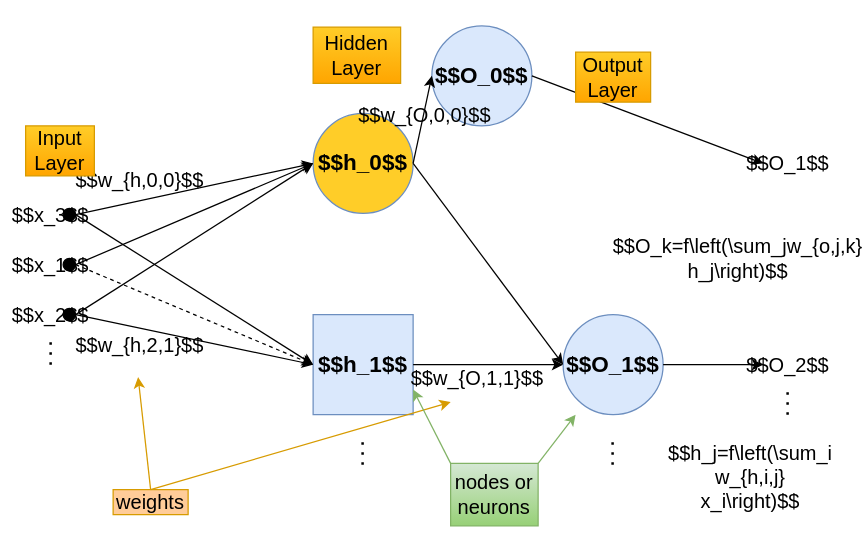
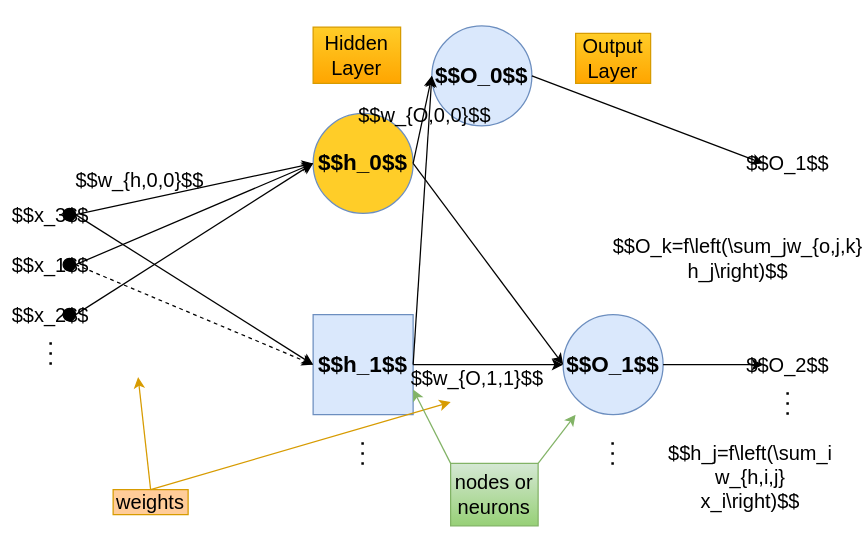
node "Output Layer": moved (613, 77) -> (613, 58)
node "Input Layer": removed
edge "$$h_1$$" -> "$$O_0$$": added
edge "$$x_2$$" -> "$$h_1$$": removed, label "$$w_{h,2,1}$$"
